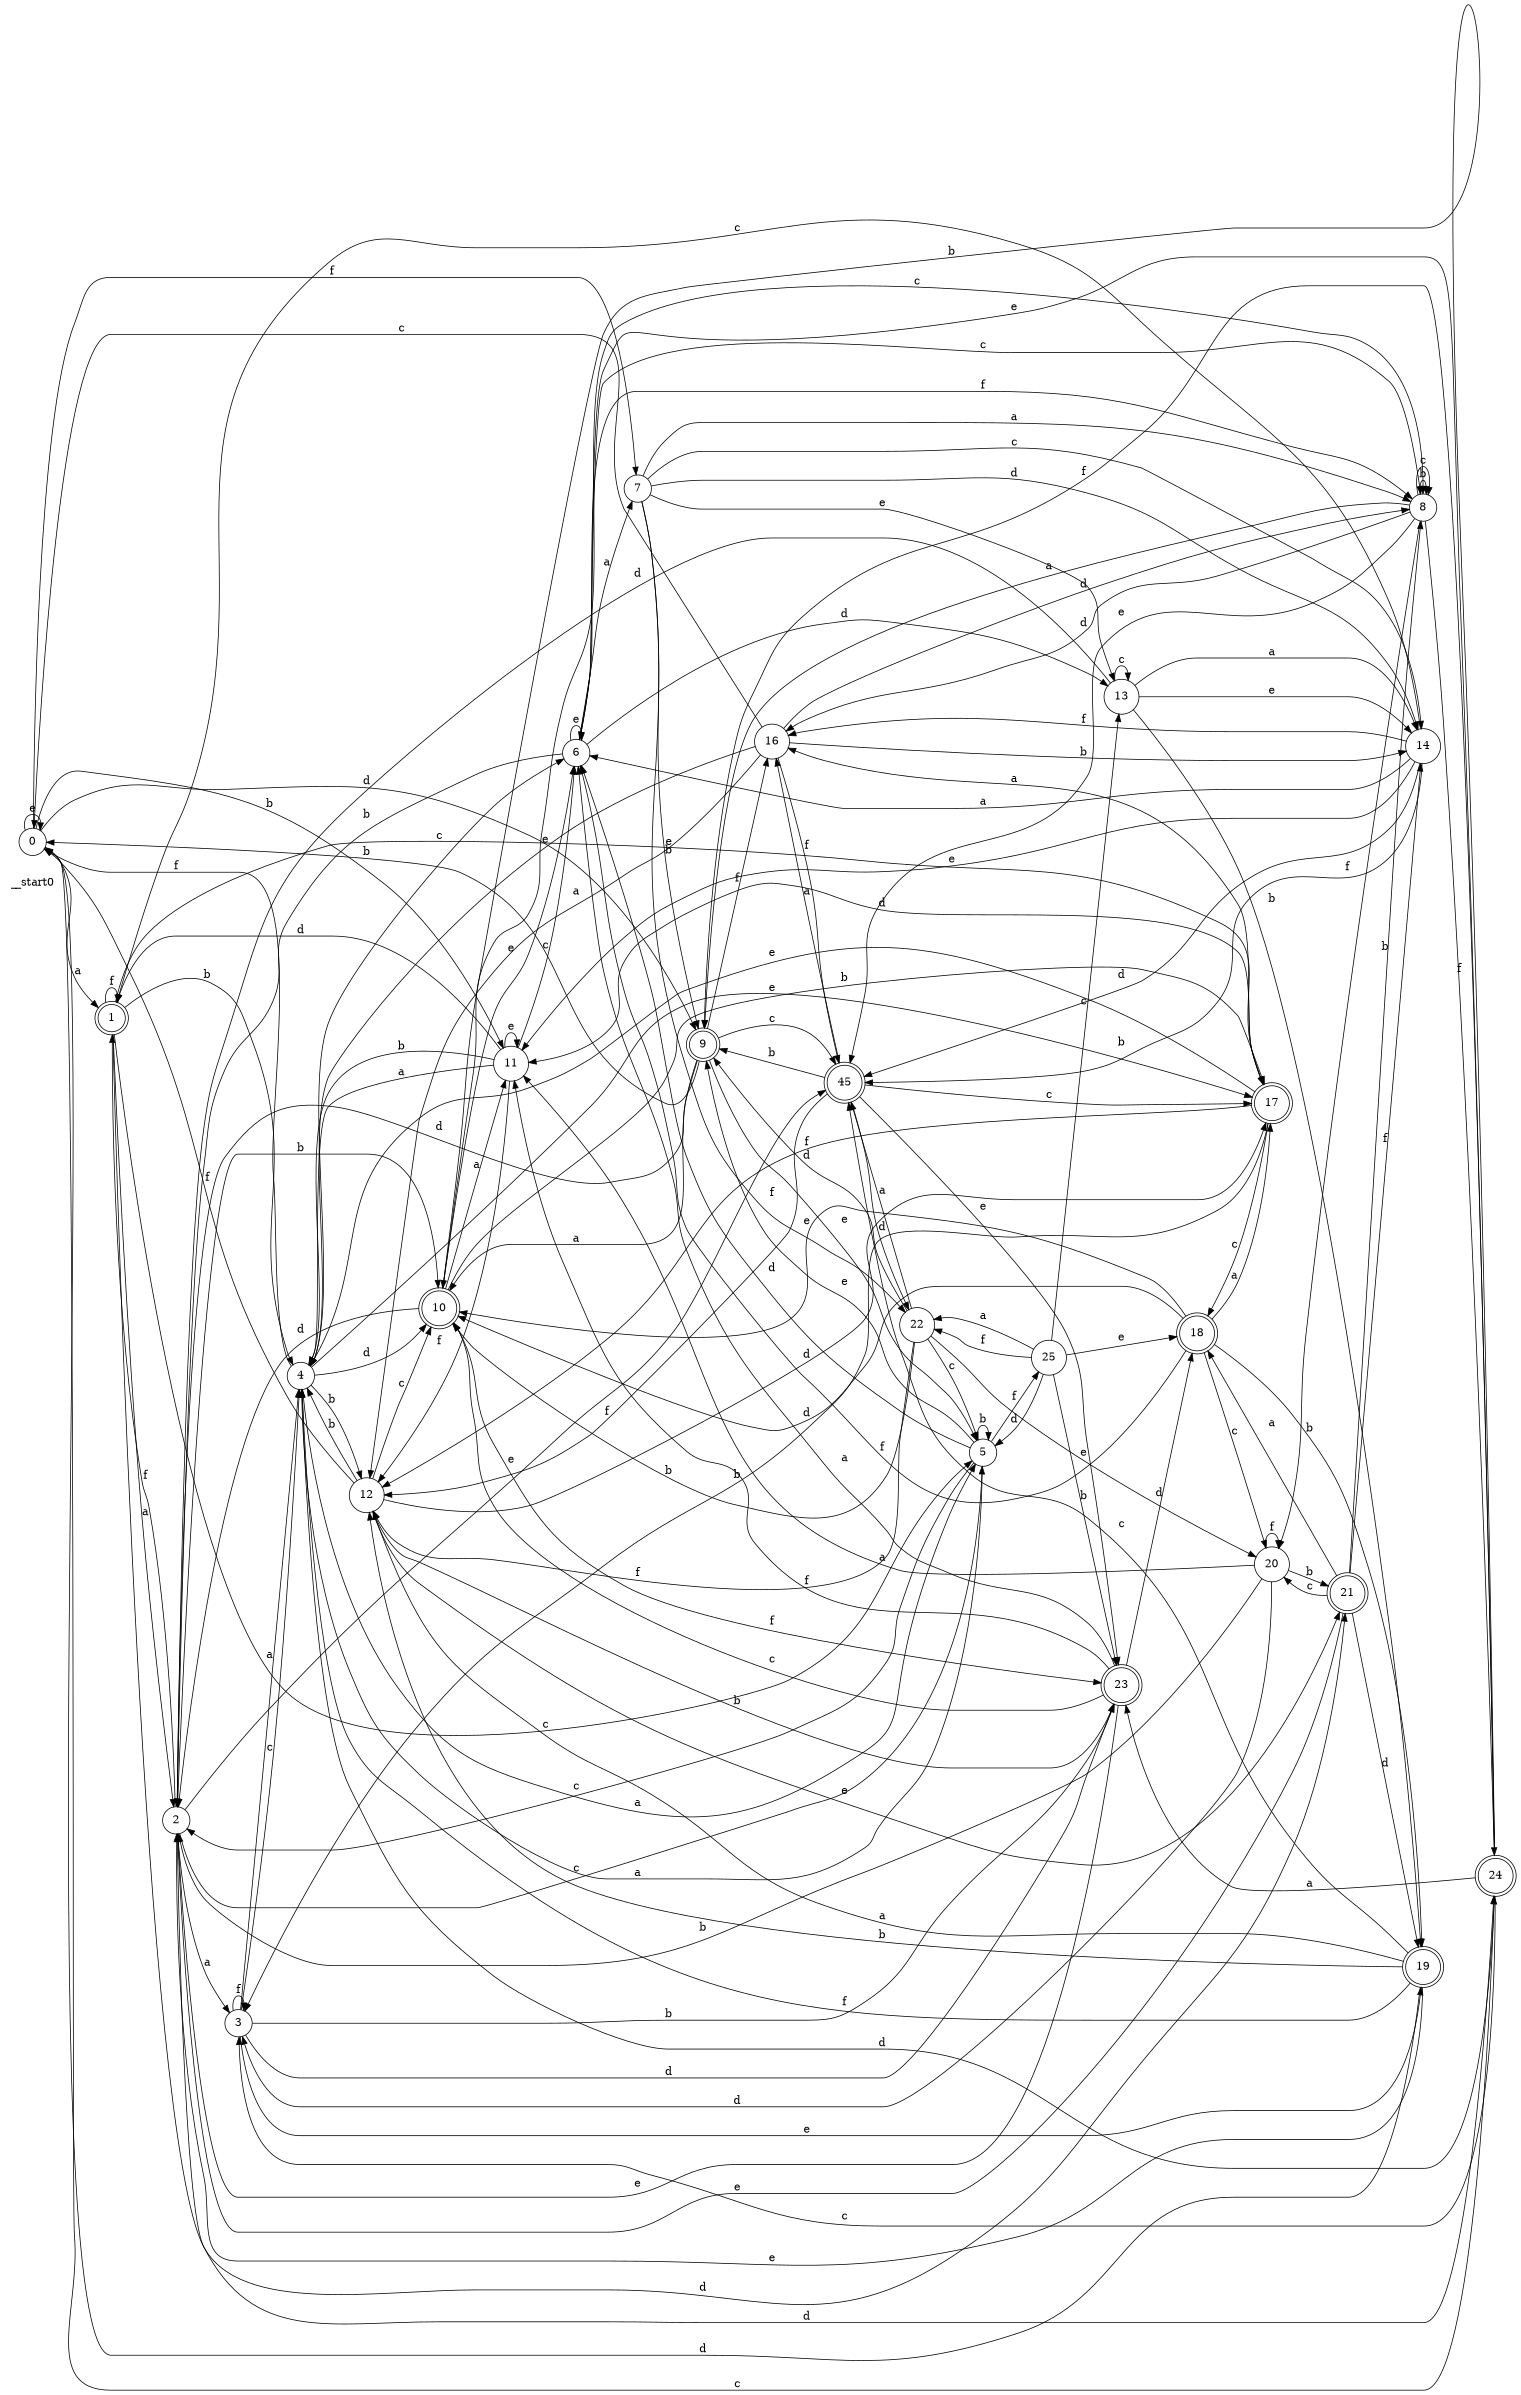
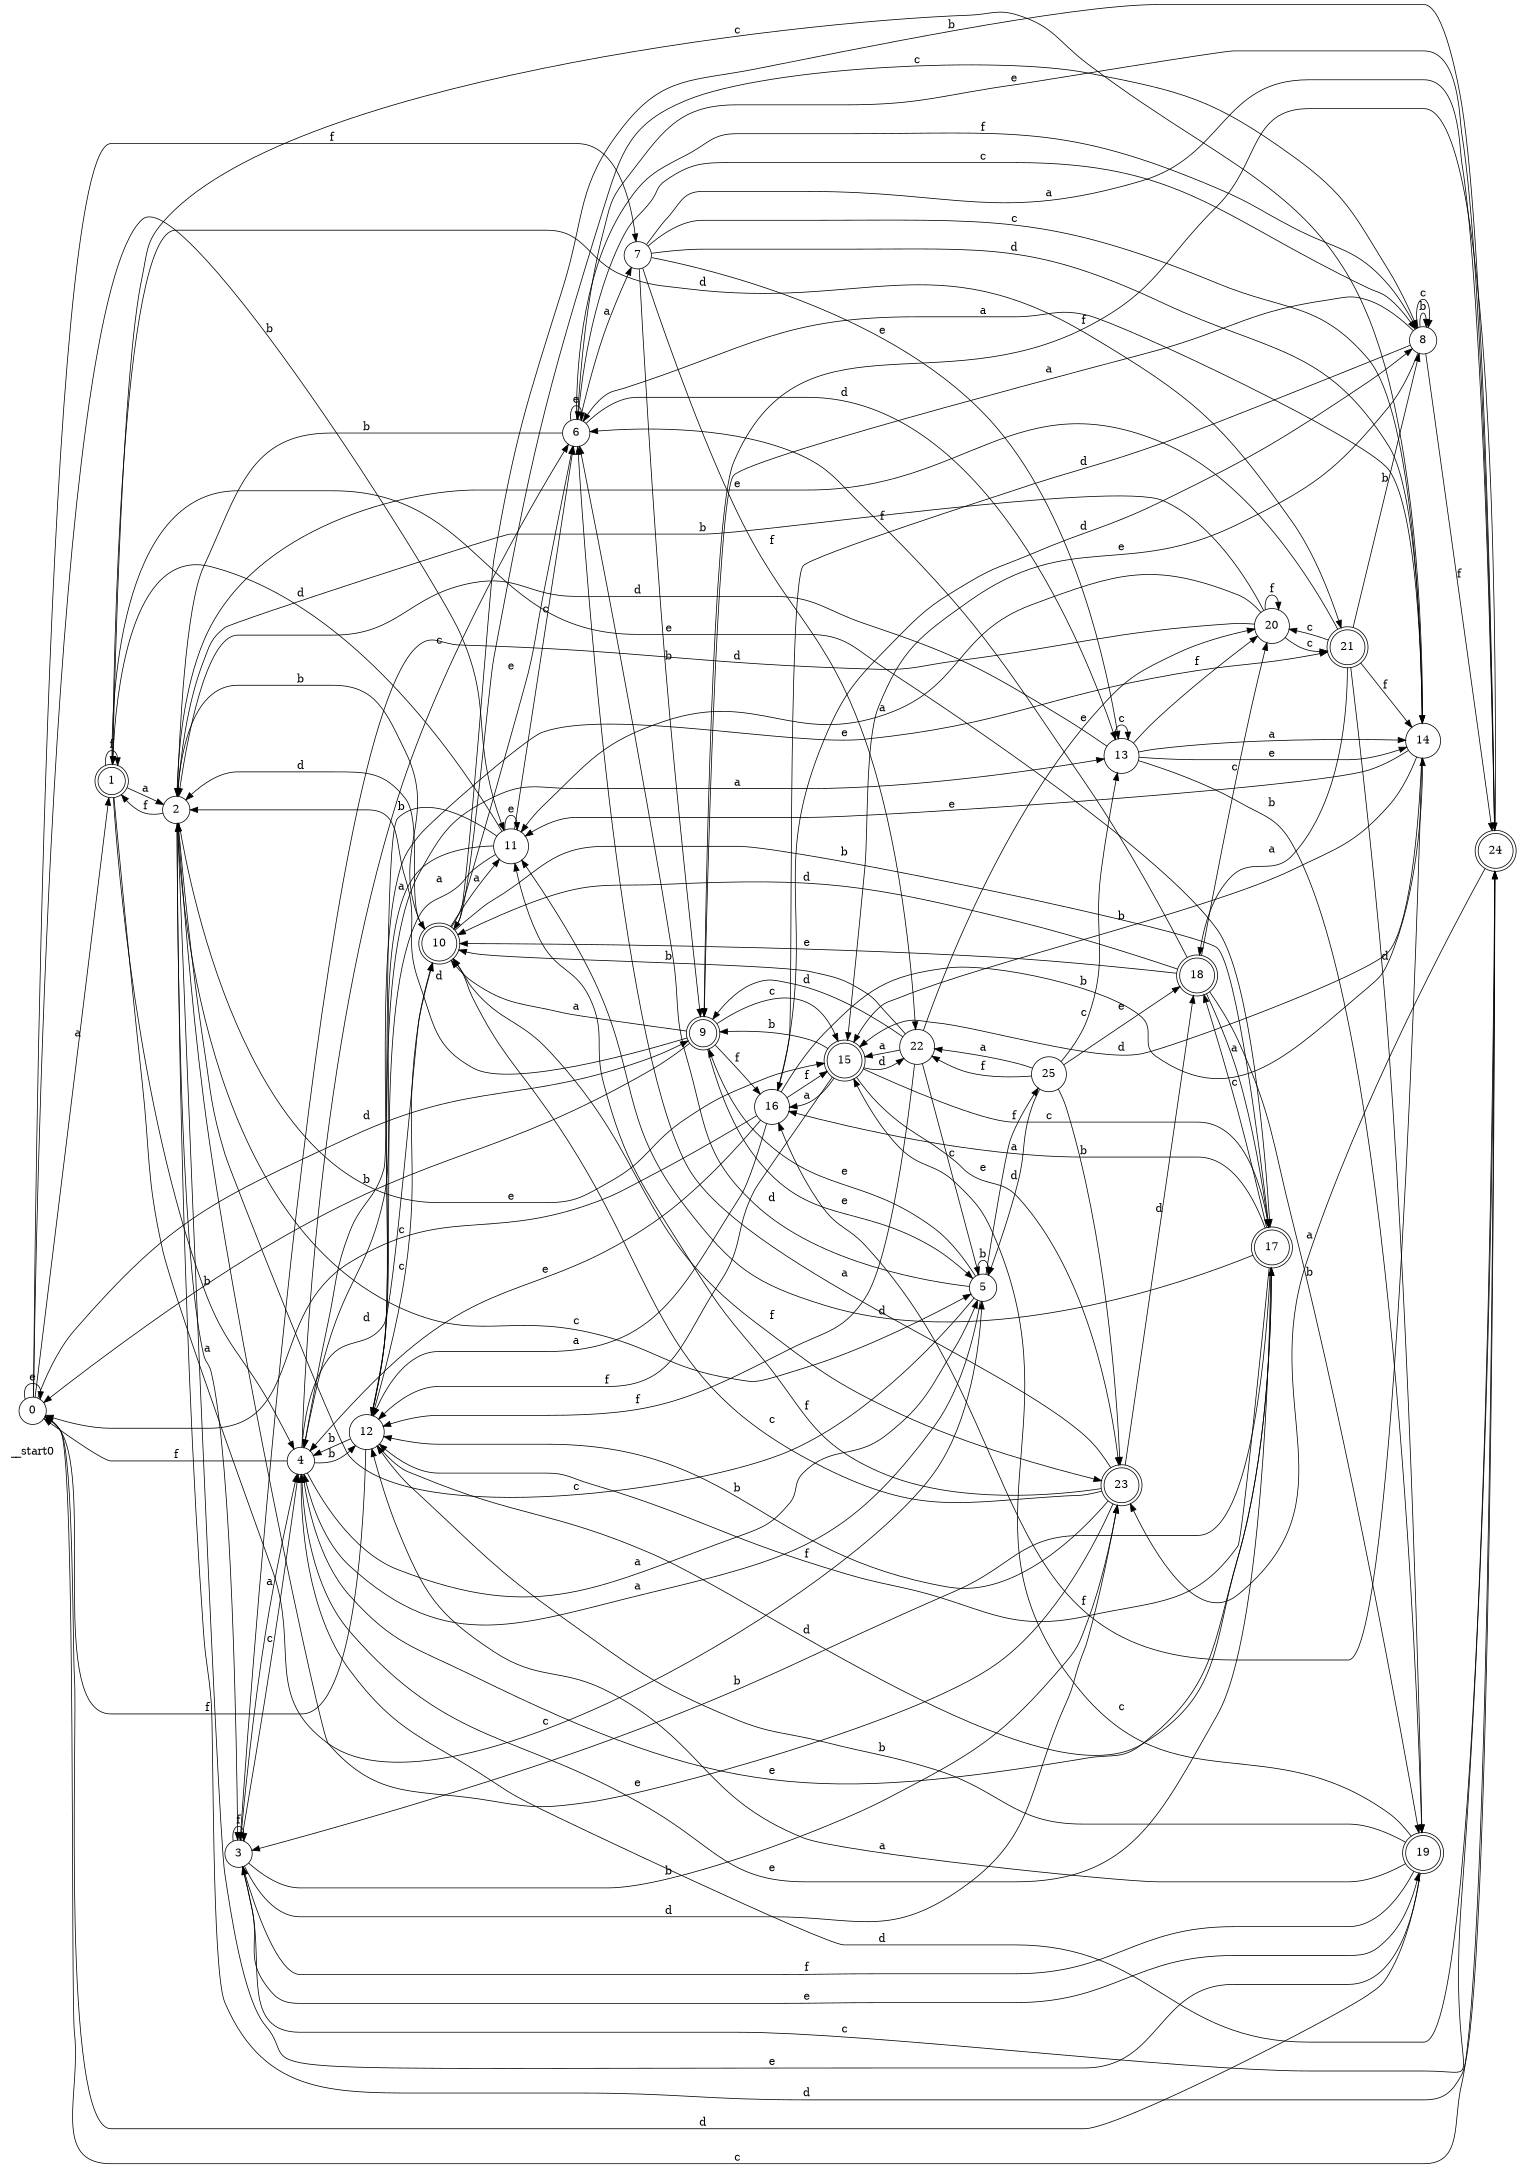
edge "7" -> "8": now "7" -> "24"
edge "12" -> "13": added, label "a"
edge "8" -> "20": now "13" -> "20"
node "45": label "45" -> "15"
edge "11" -> "12": label "f" -> "a"
edge "20" -> "21": label "b" -> "c"
edge "19" -> "4": now "19" -> "3"
